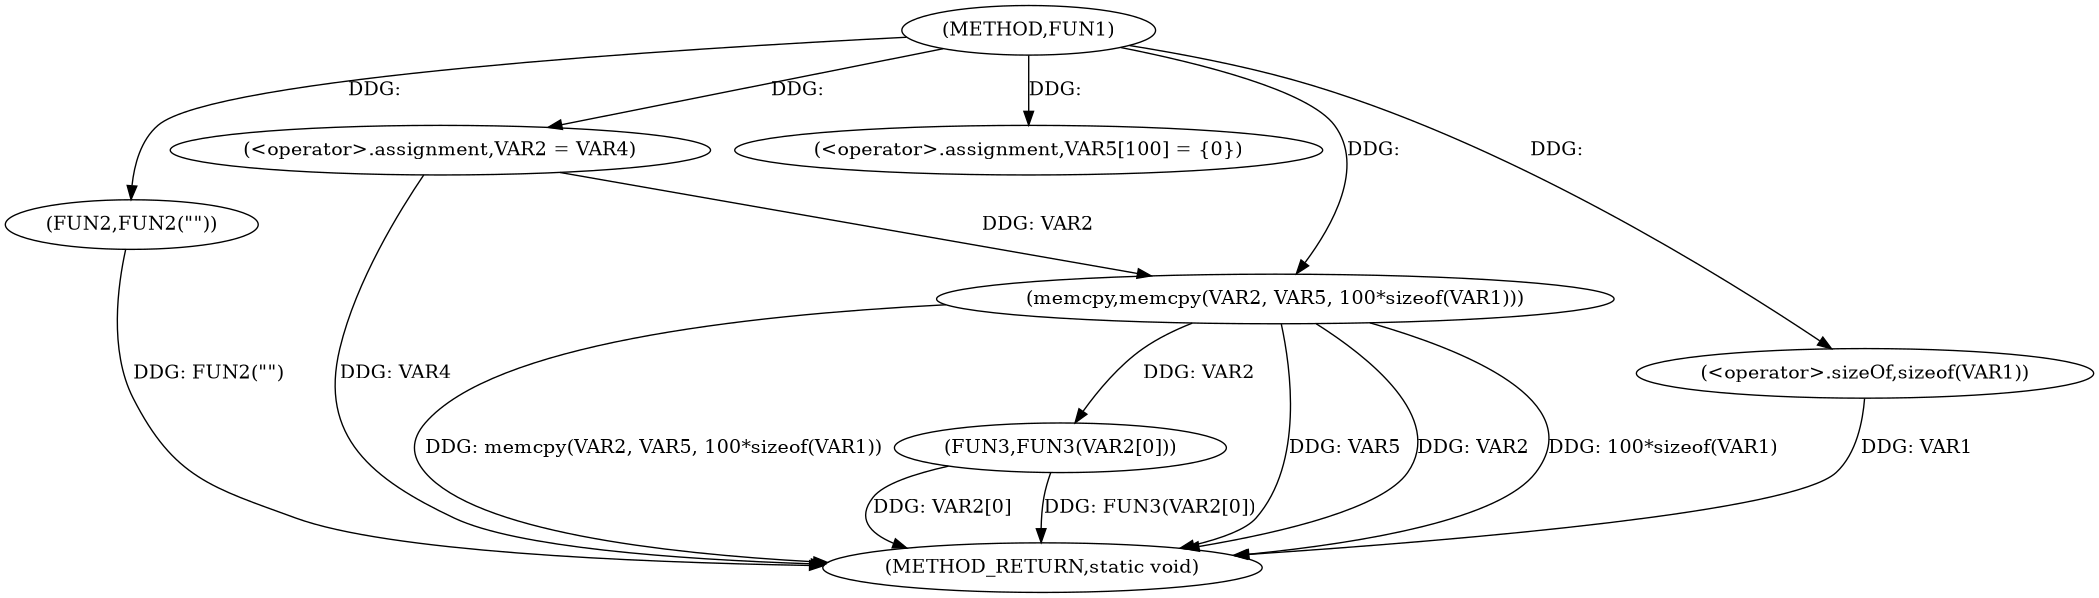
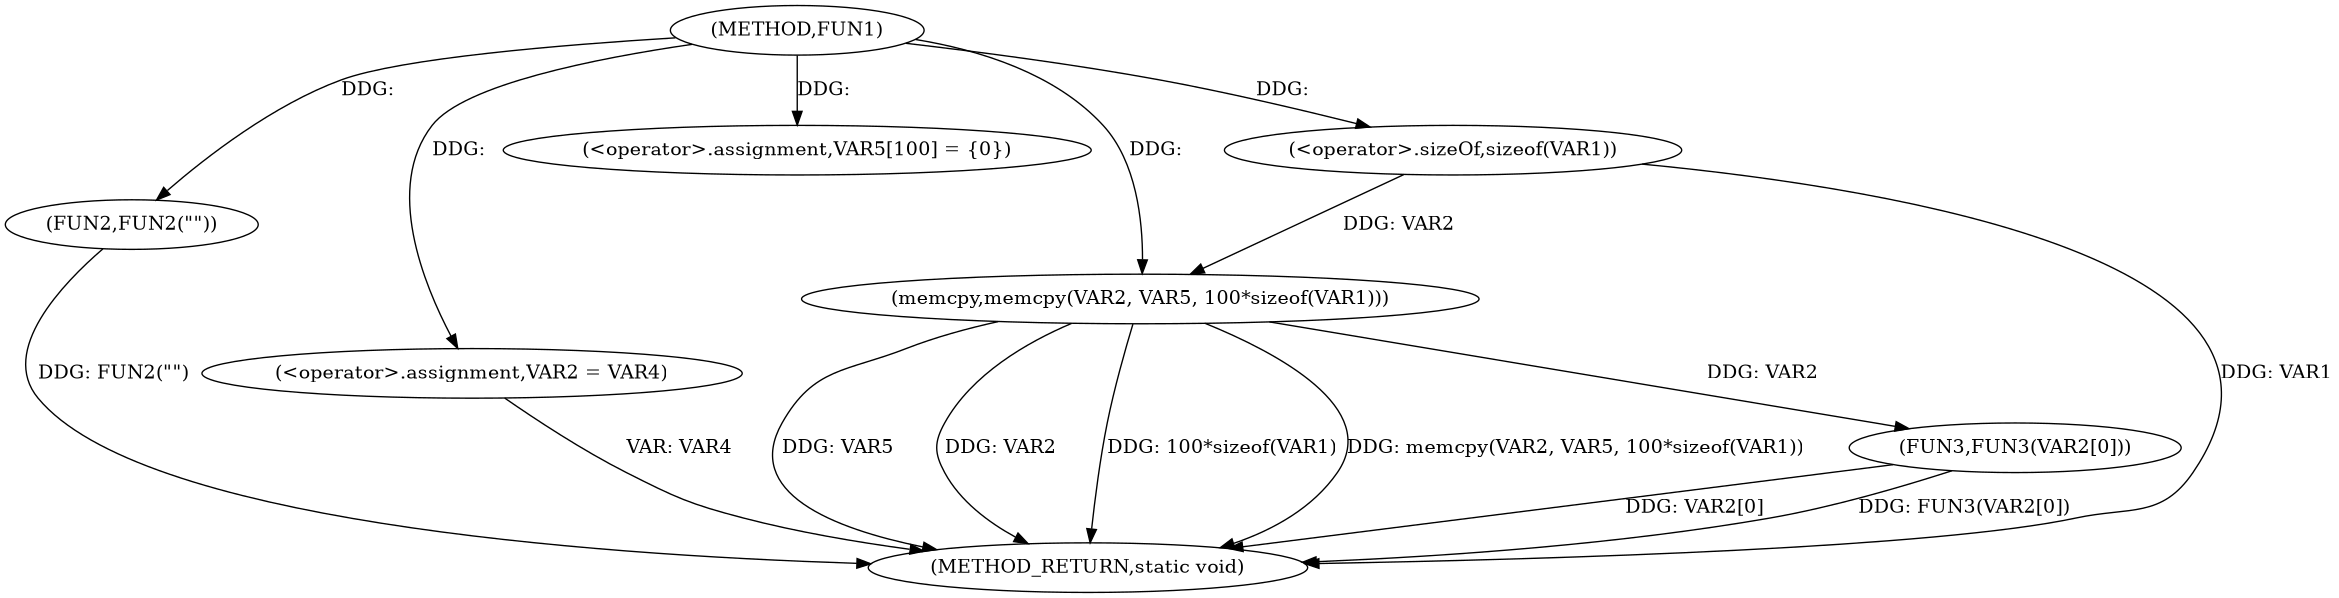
edge "(<operator>.assignment,VAR2 = VAR4)" -> "(memcpy,memcpy(VAR2, VAR5, 100*sizeof(VAR1)))": now "(<operator>.sizeOf,sizeof(VAR1))" -> "(memcpy,memcpy(VAR2, VAR5, 100*sizeof(VAR1)))"
edge "(<operator>.assignment,VAR2 = VAR4)" -> "(METHOD_RETURN,static void)": label "DDG: VAR4" -> "VAR: VAR4"
